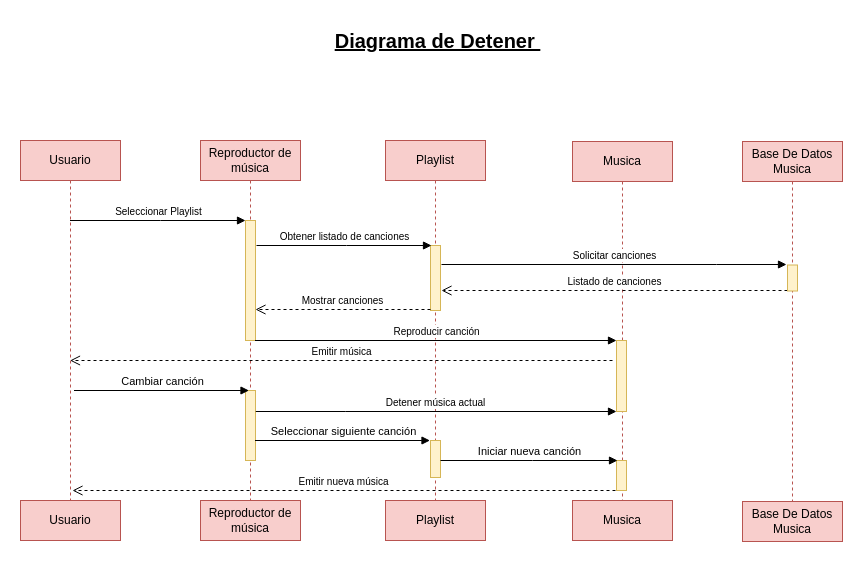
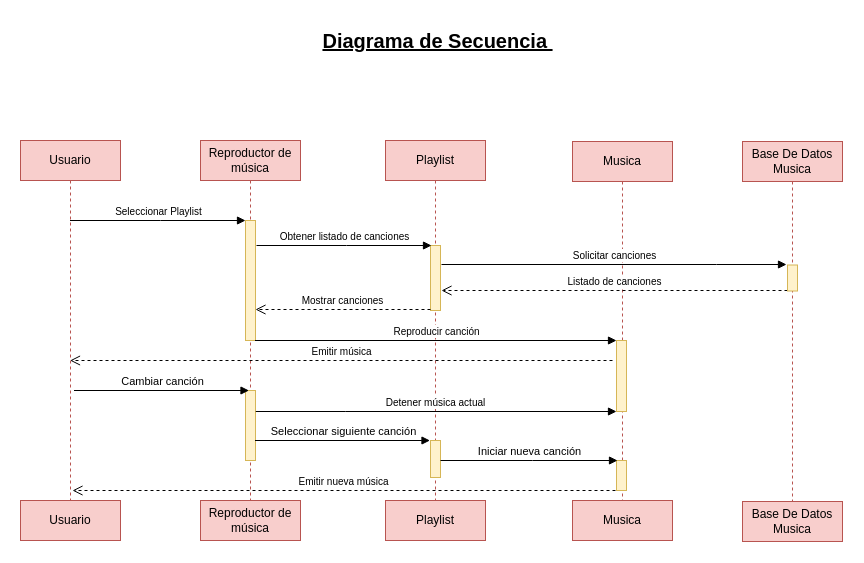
node "Diagrama de Detener": label "Diagrama de Detener" -> "Diagrama de Secuencia"
